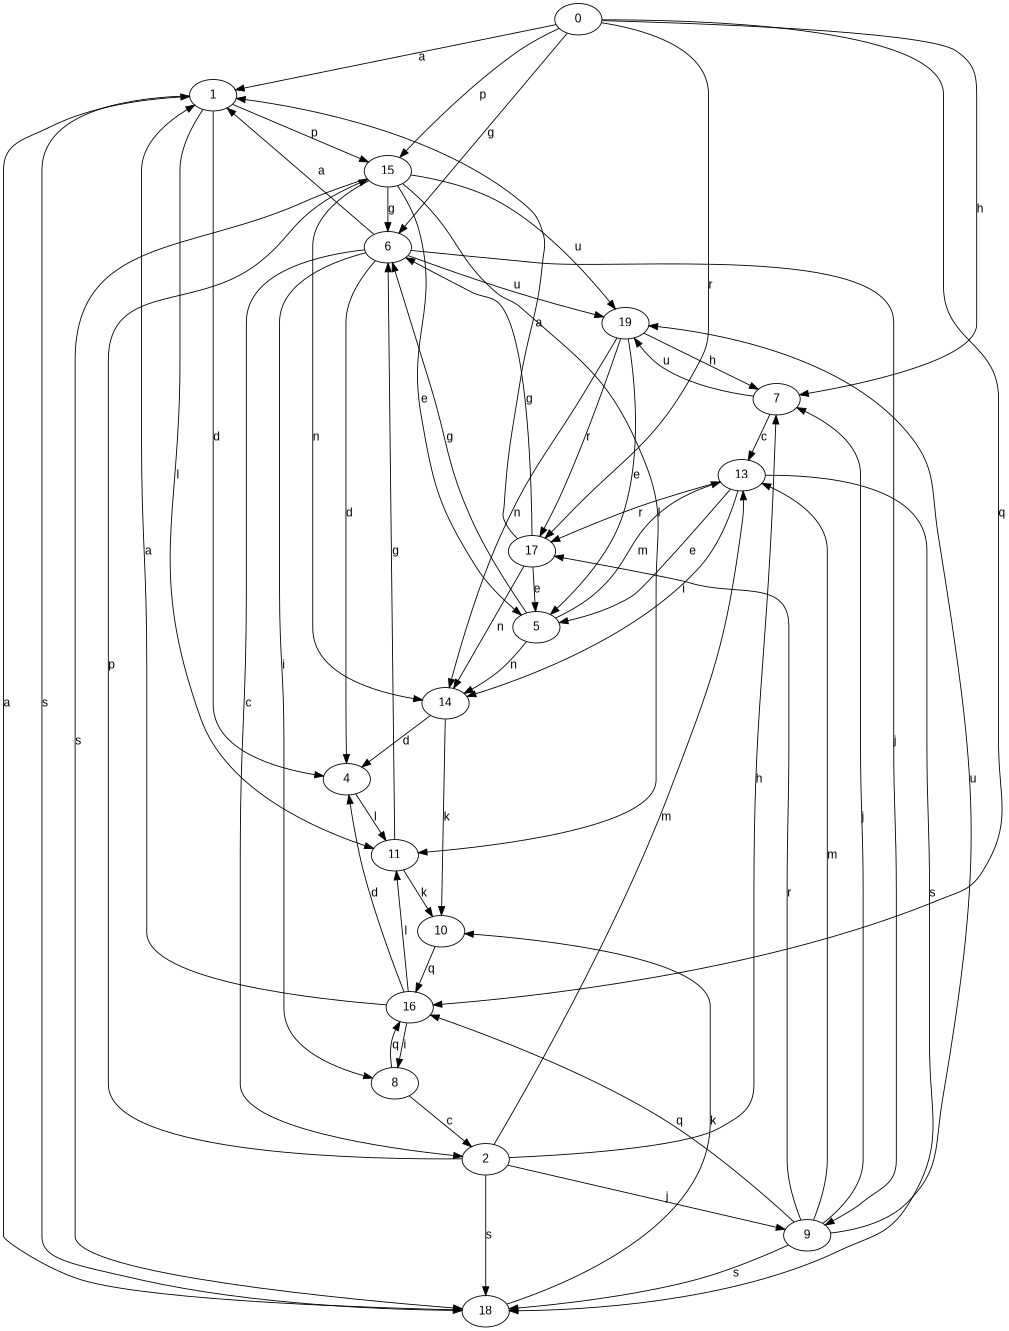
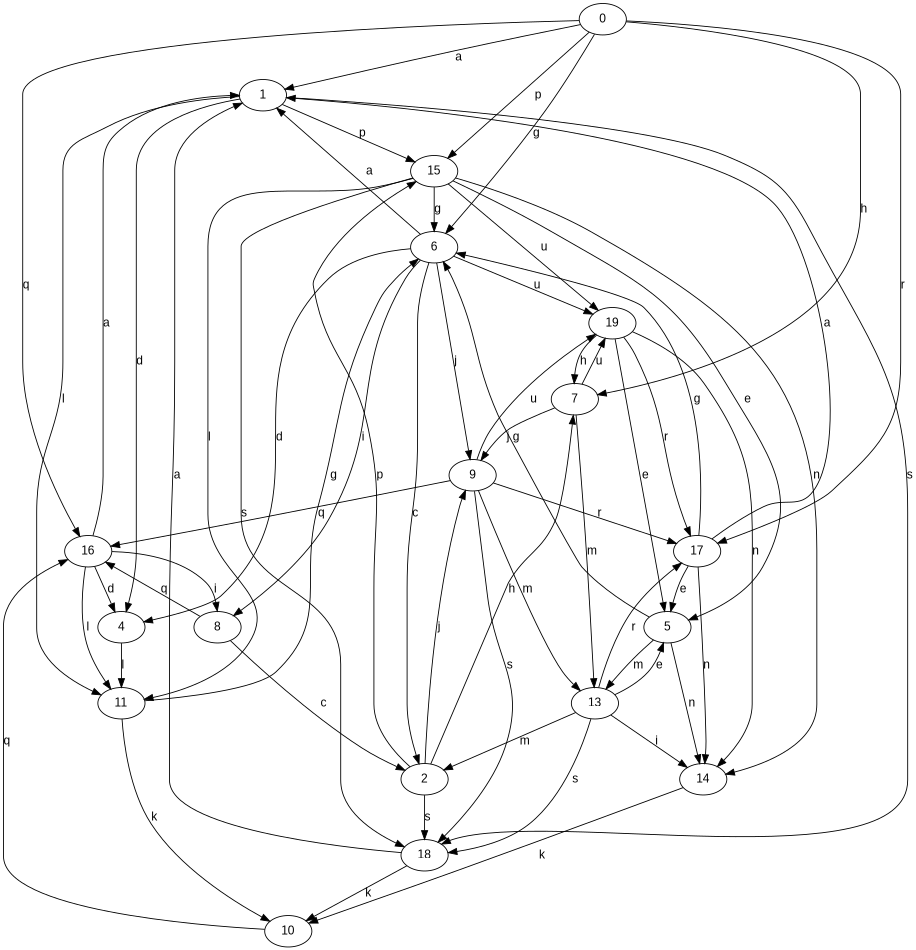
edge "7" -> "13": label "c" -> "m"
edge "14" -> "4": removed, label "d"
edge "9" -> "7": reversed
edge "2" -> "13": reversed
